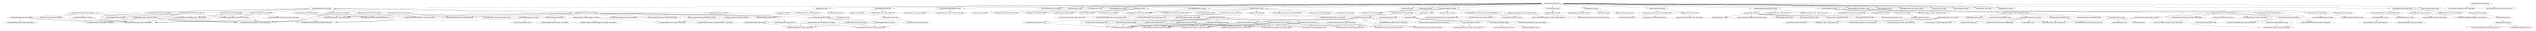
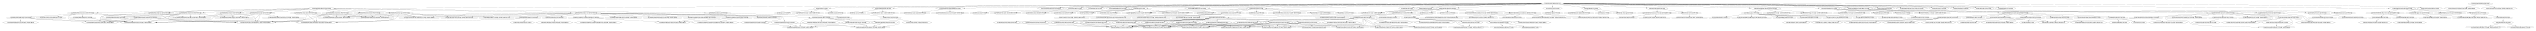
node "com.vladsch.flexmark:flexmark-util-misc:jar:0.62.2:runtime": added
node "com.vladsch.flexmark:flexmark-util-data:jar:0.62.2:runtime": added
